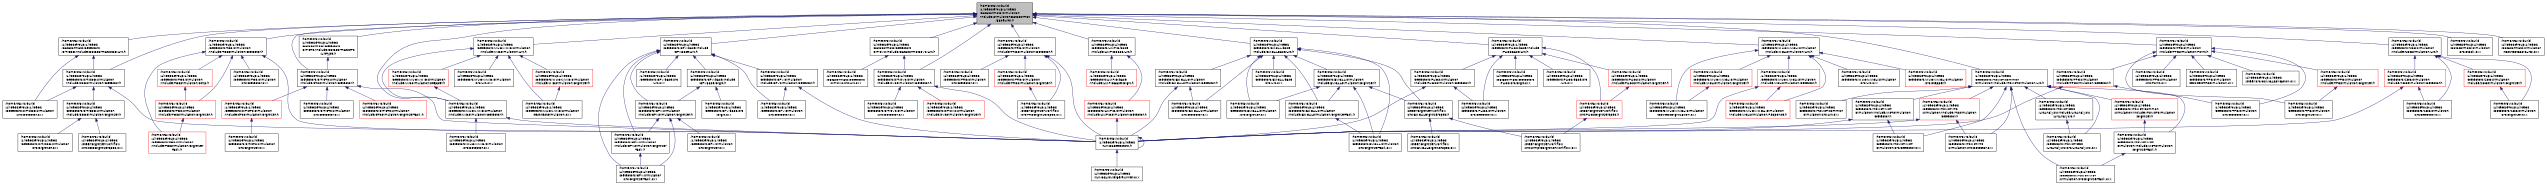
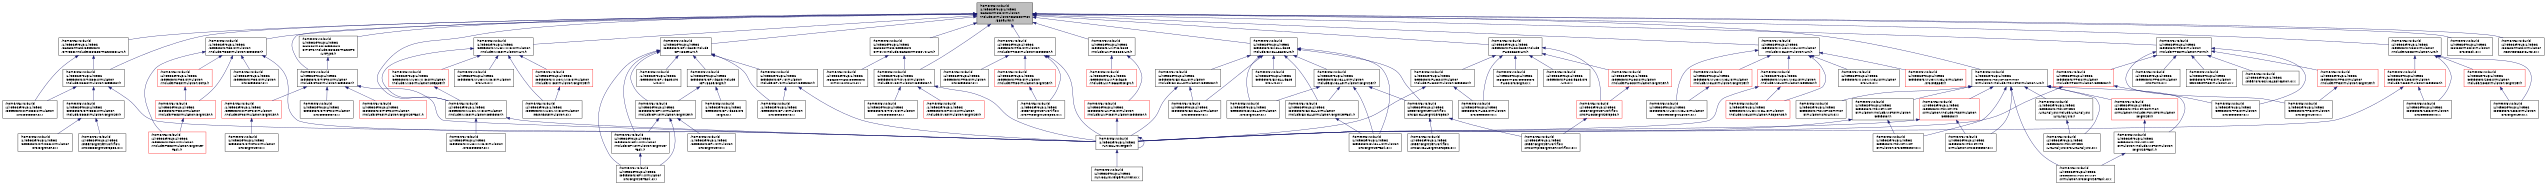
node "/home/travis/build /AliceO2Group/AliceO2 /run/O2Detectors.h": label "/home/travis/build /AliceO2Group/AliceO2 /run/O2Detectors.h" -> "/home/travis/build /AliceO2Group/AliceO2 /run/O2HitMerger.h"
